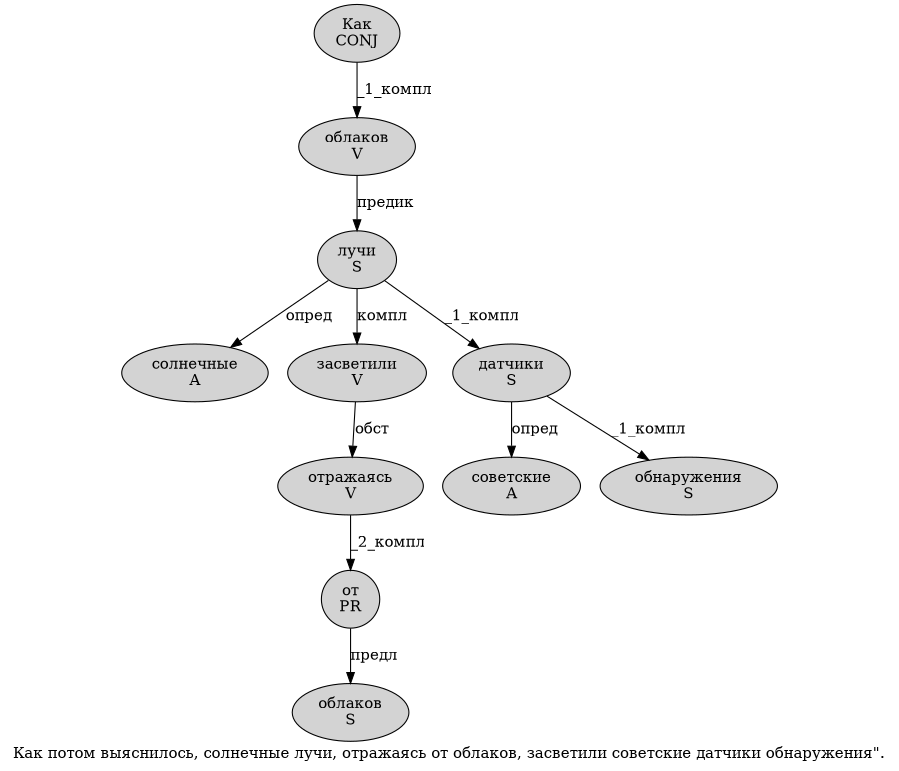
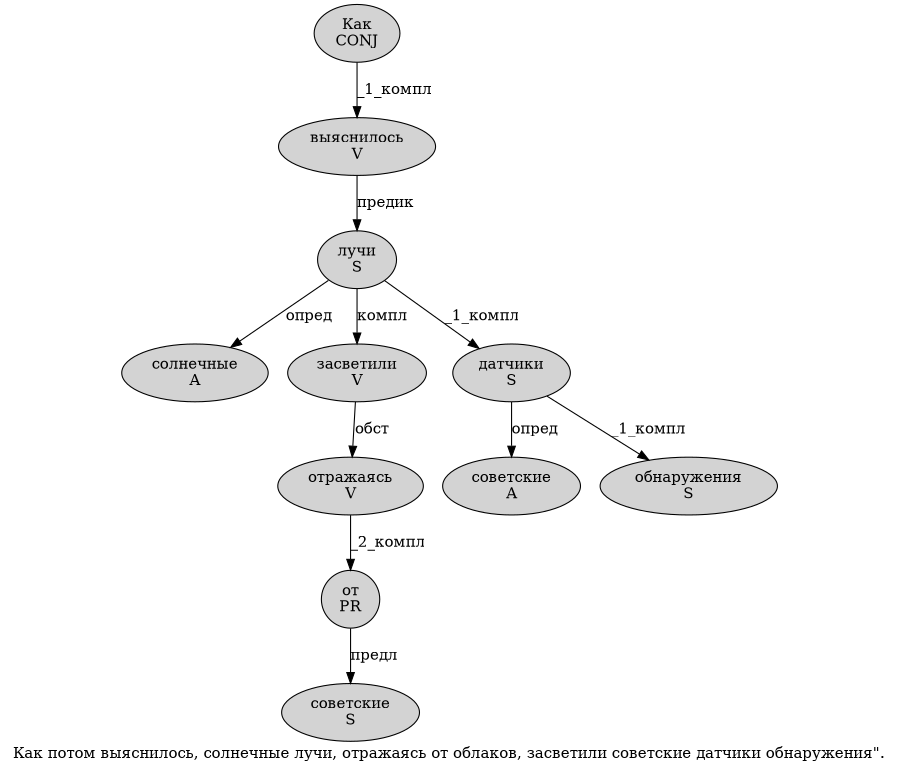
node "облаков V": label "облаков V" -> "выяснилось V"
node "облаков S": label "облаков S" -> "советские S"
